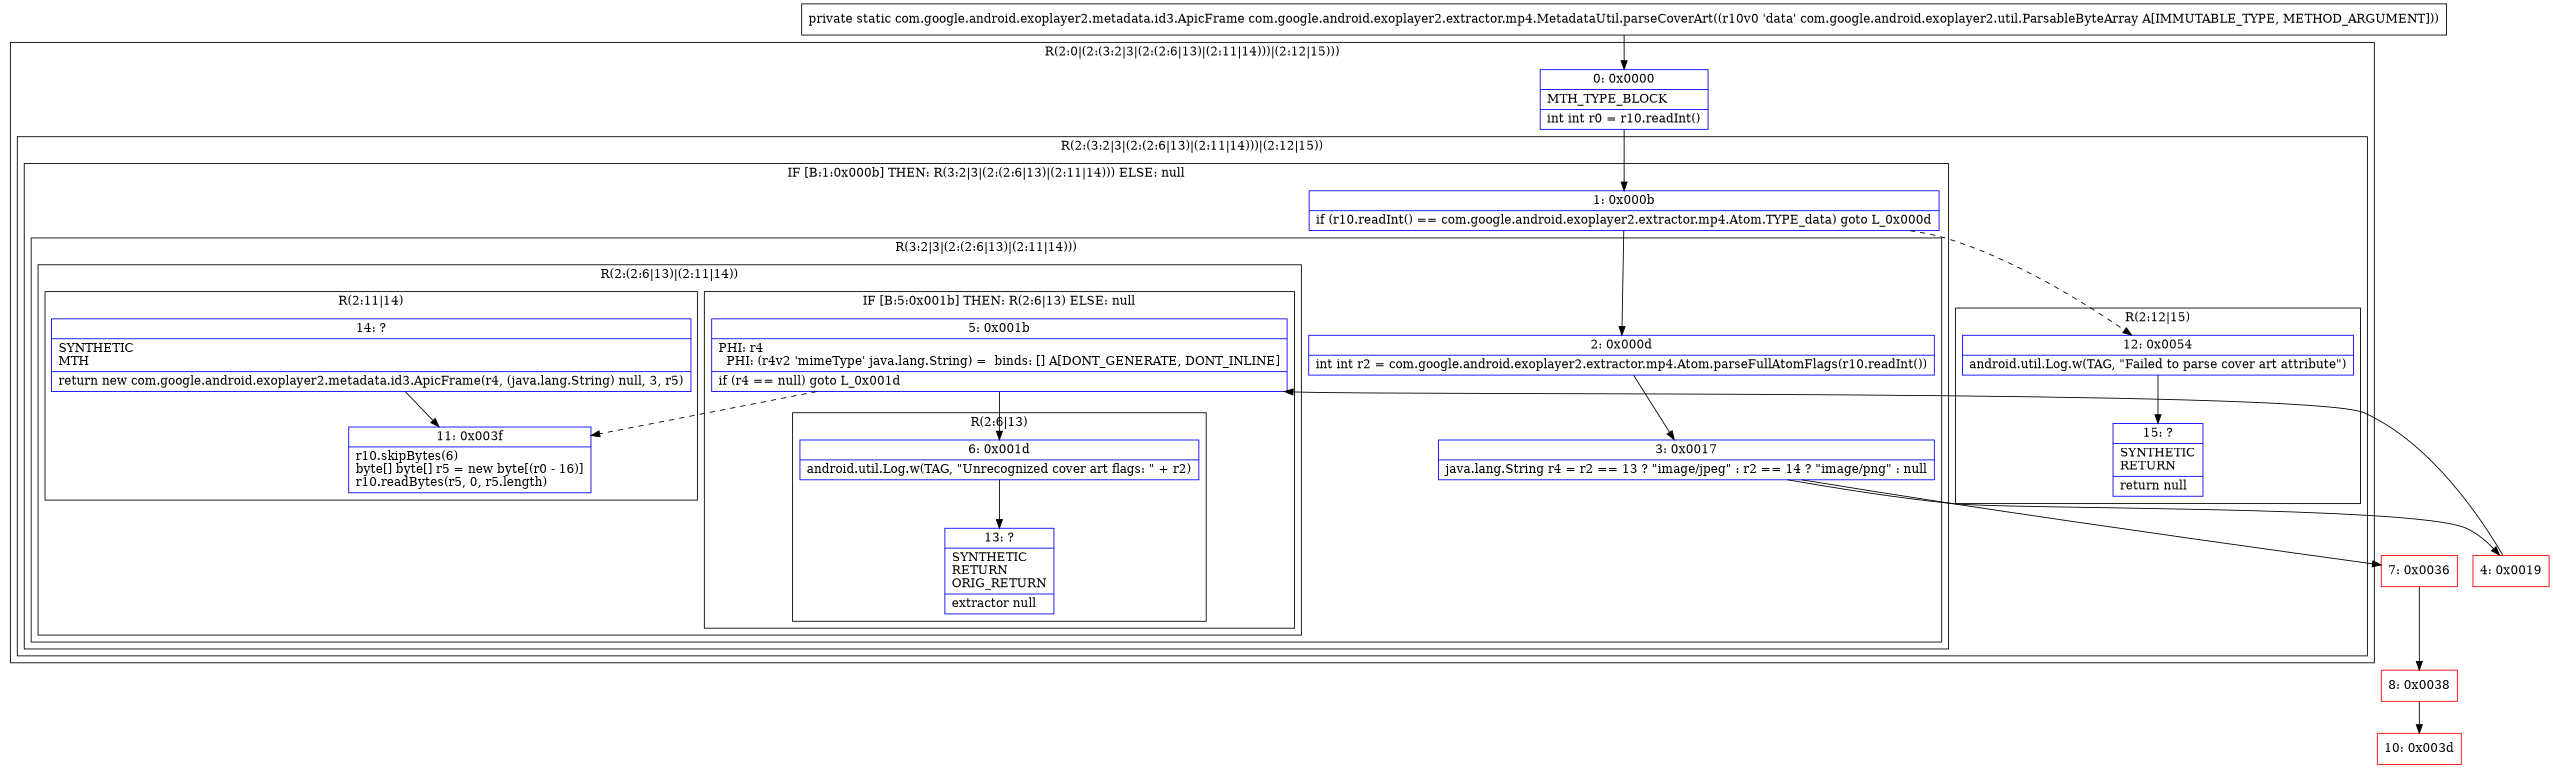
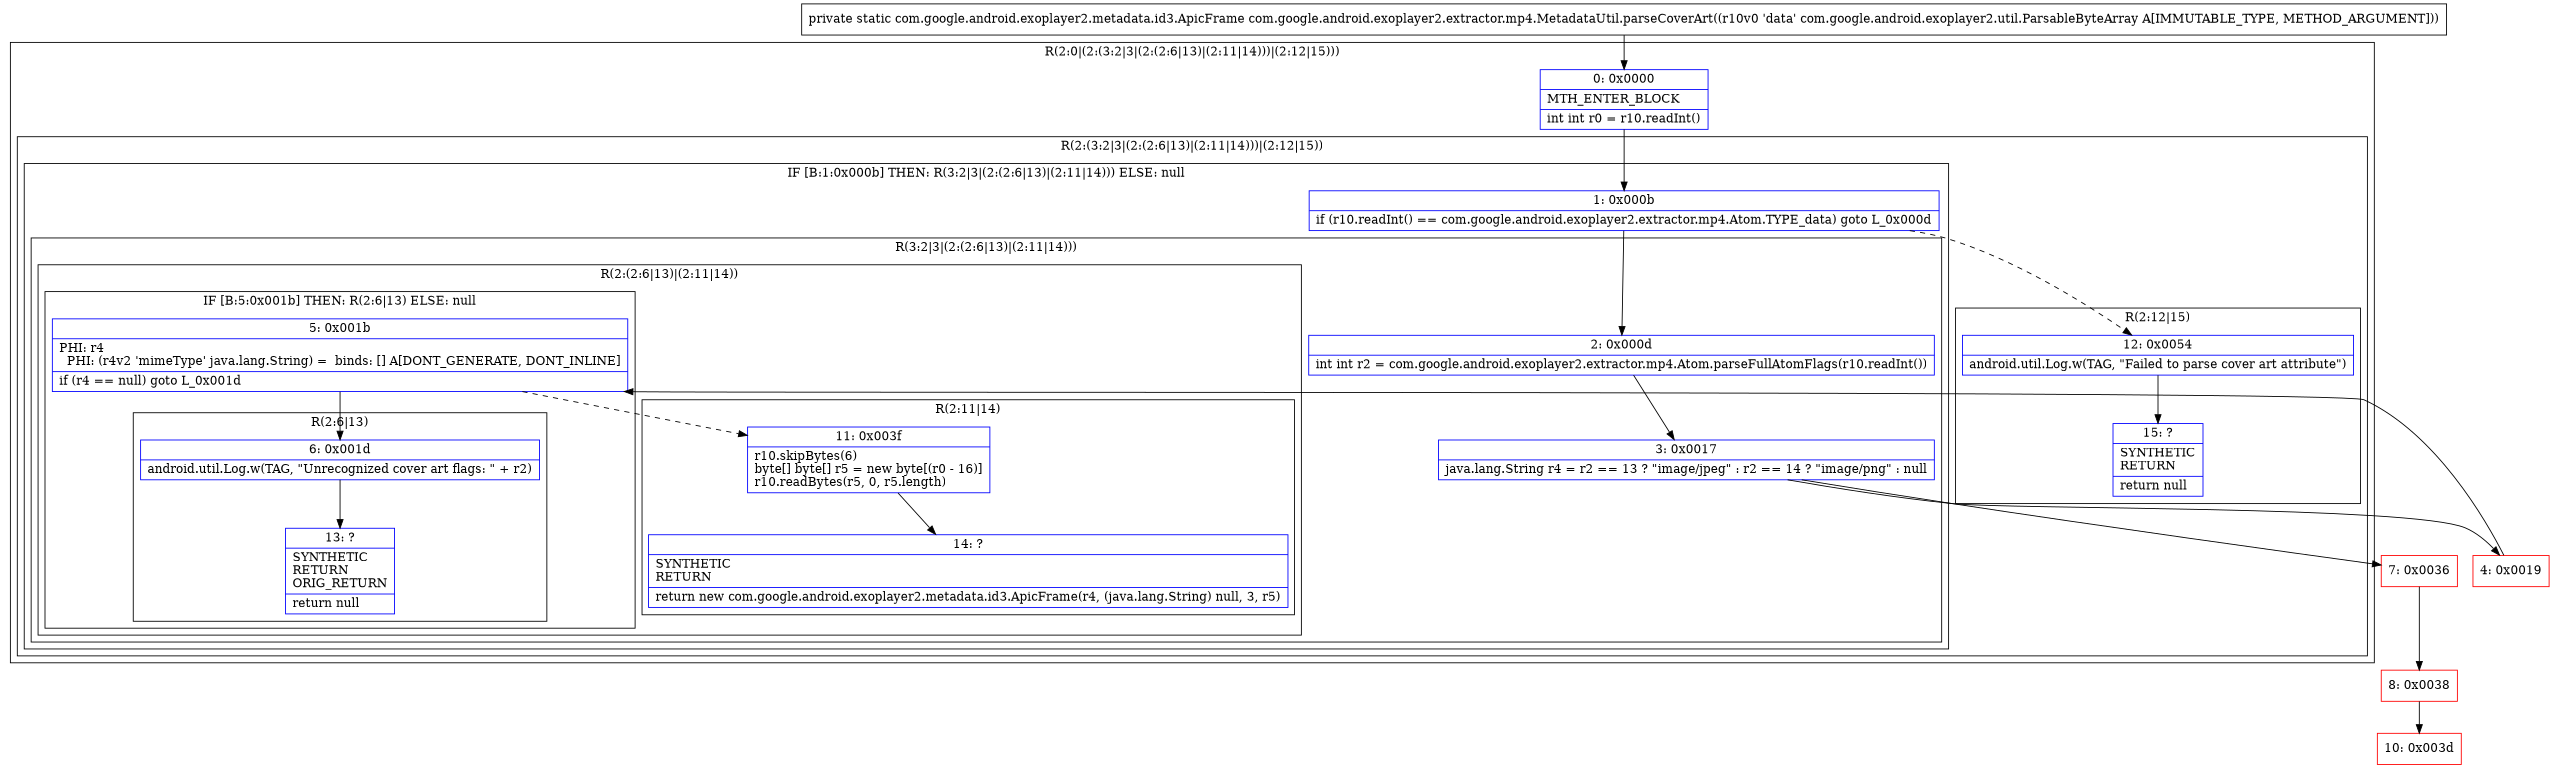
node "0: 0x0000": text "MTH_TYPE_BLOCK" -> "MTH_ENTER_BLOCK"
node "14: ?": text "MTH" -> "RETURN"
edge "14: ?" -> "11: 0x003f": reversed
node "13: ?": text "extractor null" -> "return null"
